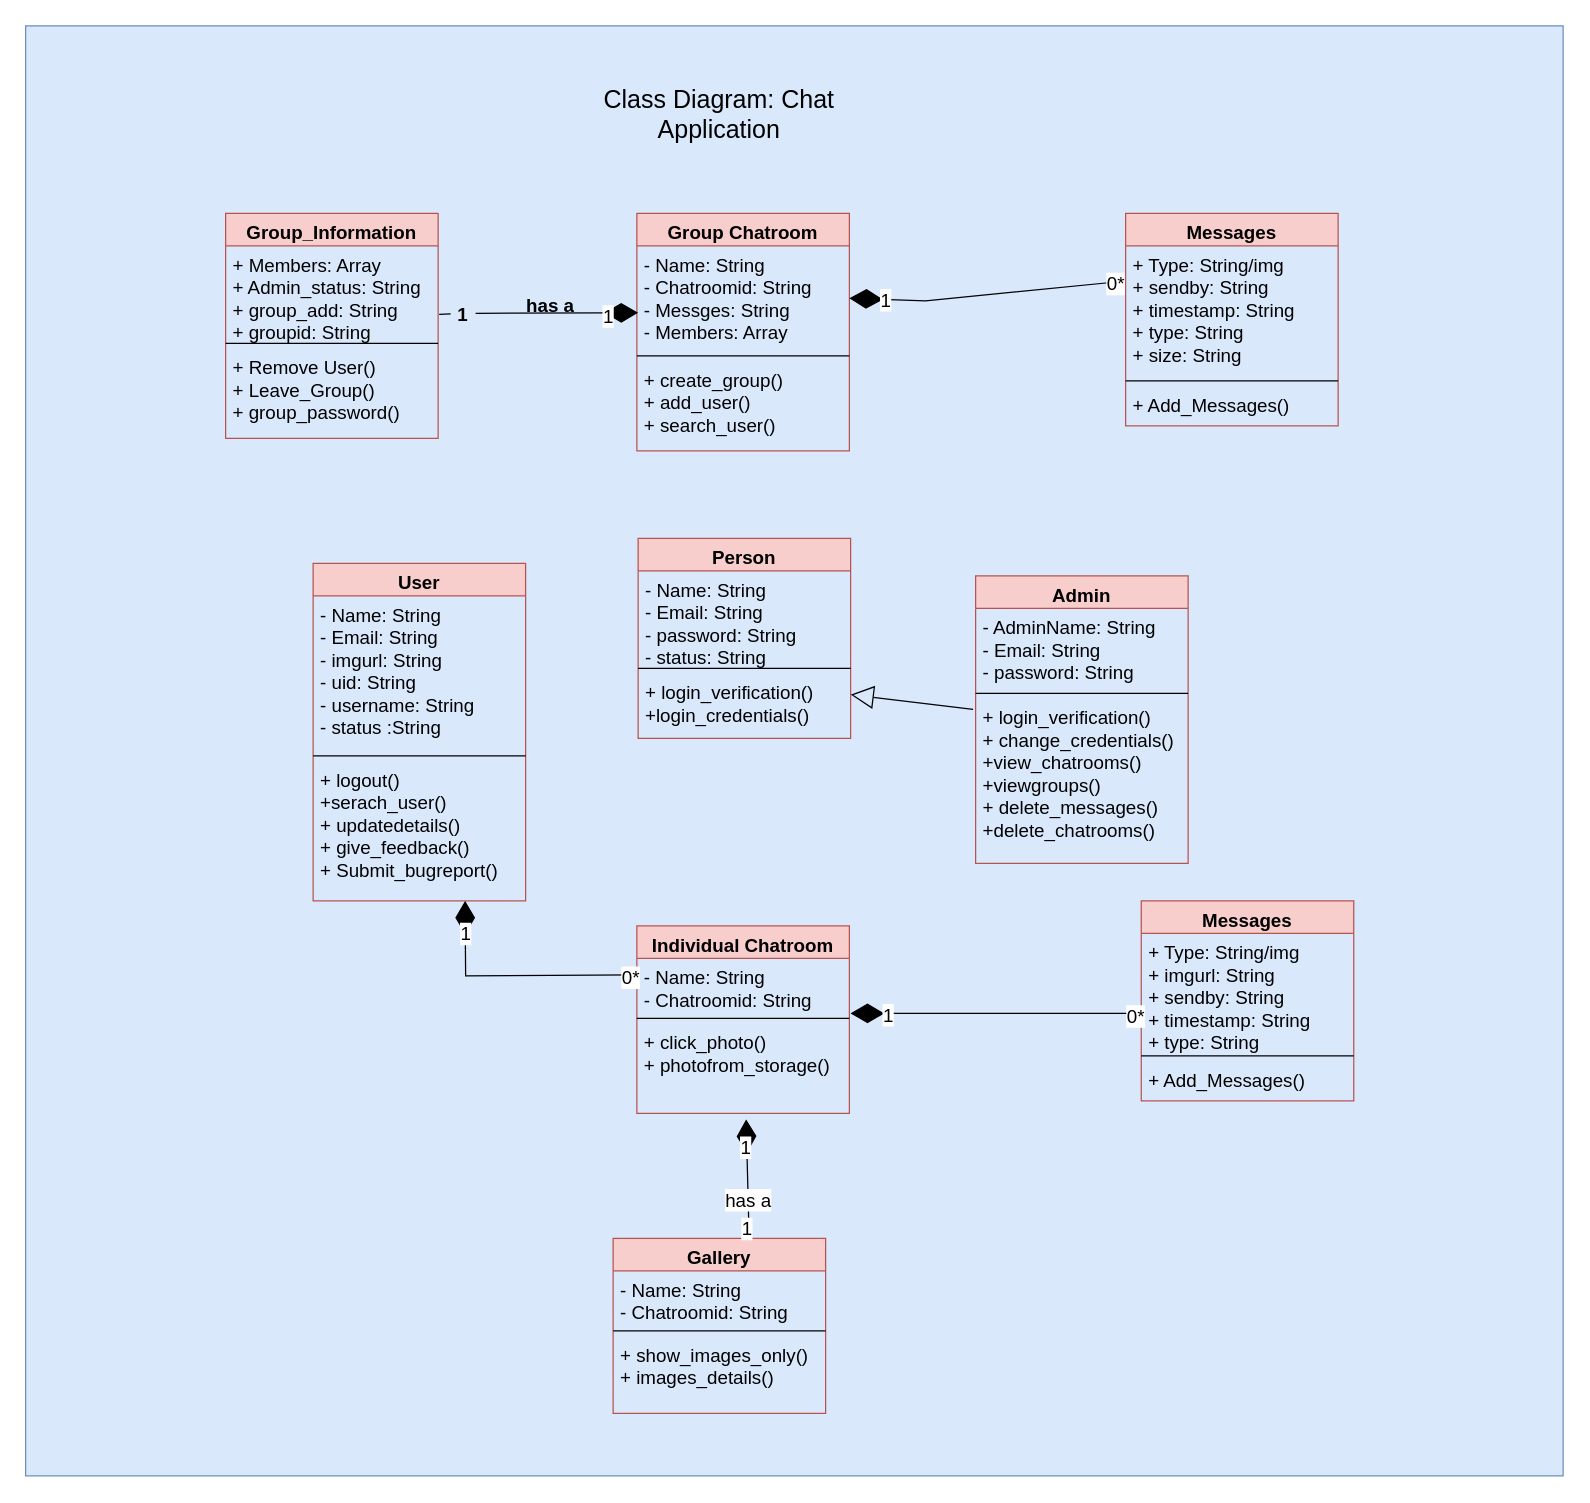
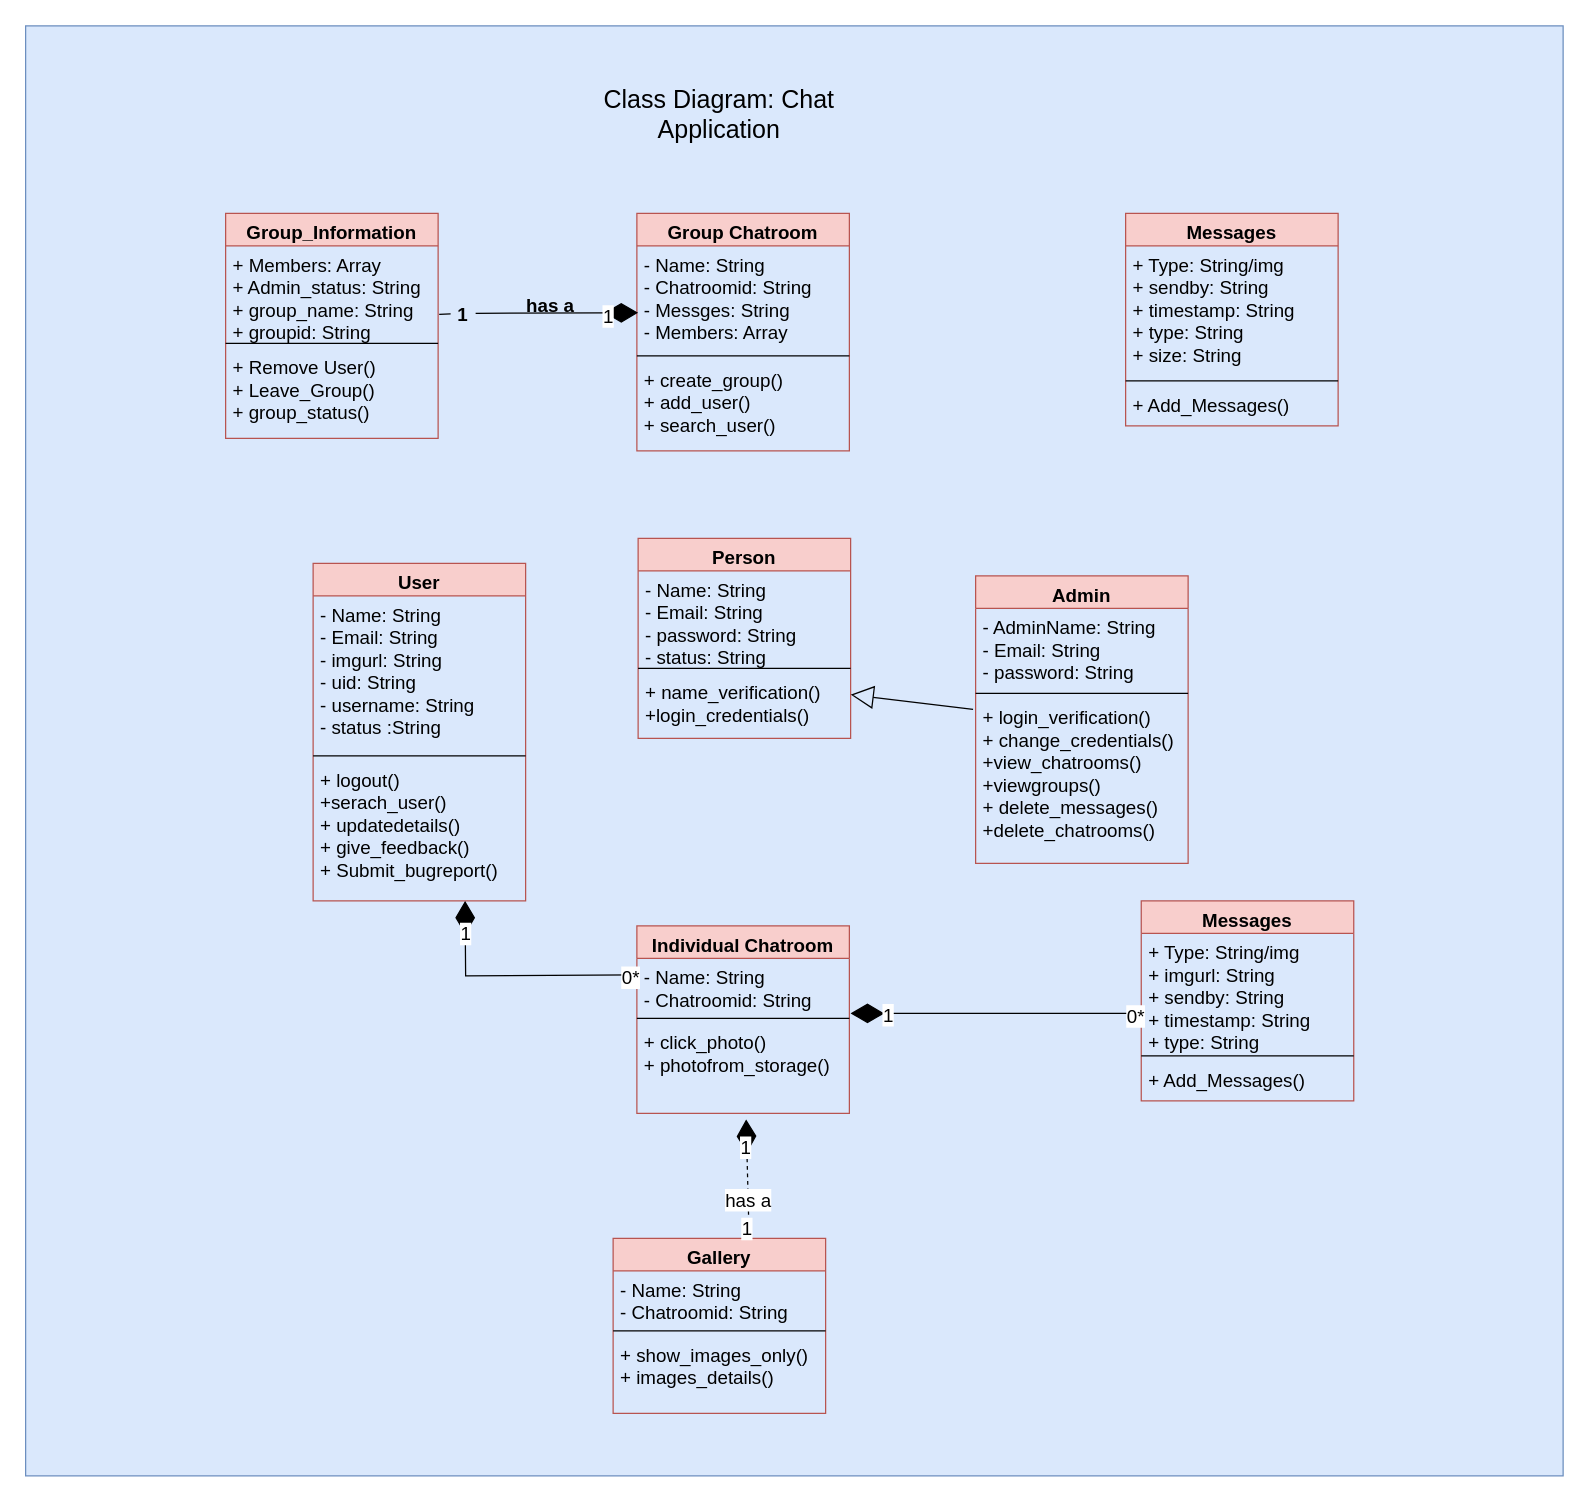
node "+ Members: Array + Admin_status: String + group_add: String + groupid: String": label "+ Members: Array + Admin_status: String + group_add: String + groupid: String" -> "+ Members: Array + Admin_status: String + group_name: String + groupid: String"
edge "+ Type: String/img + sendby: String + timestamp: String + type: String + size: String" -> "- Name: String - Chatroomid: String - Messges: String - Members: Array": removed, labels "0*", "1"
node "+ Remove User() + Leave_Group() + group_password()": label "+ Remove User() + Leave_Group() + group_password()" -> "+ Remove User() + Leave_Group() + group_status()"
node "+ login_verification() +login_credentials()": label "+ login_verification() +login_credentials()" -> "+ name_verification() +login_credentials()"
edge "Gallery" -> "+ click_photo() + photofrom_storage()": style solid -> dashed
